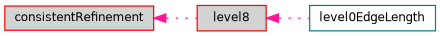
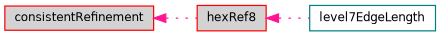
node "level8": label "level8" -> "hexRef8"
node "level0EdgeLength": label "level0EdgeLength" -> "level7EdgeLength"
